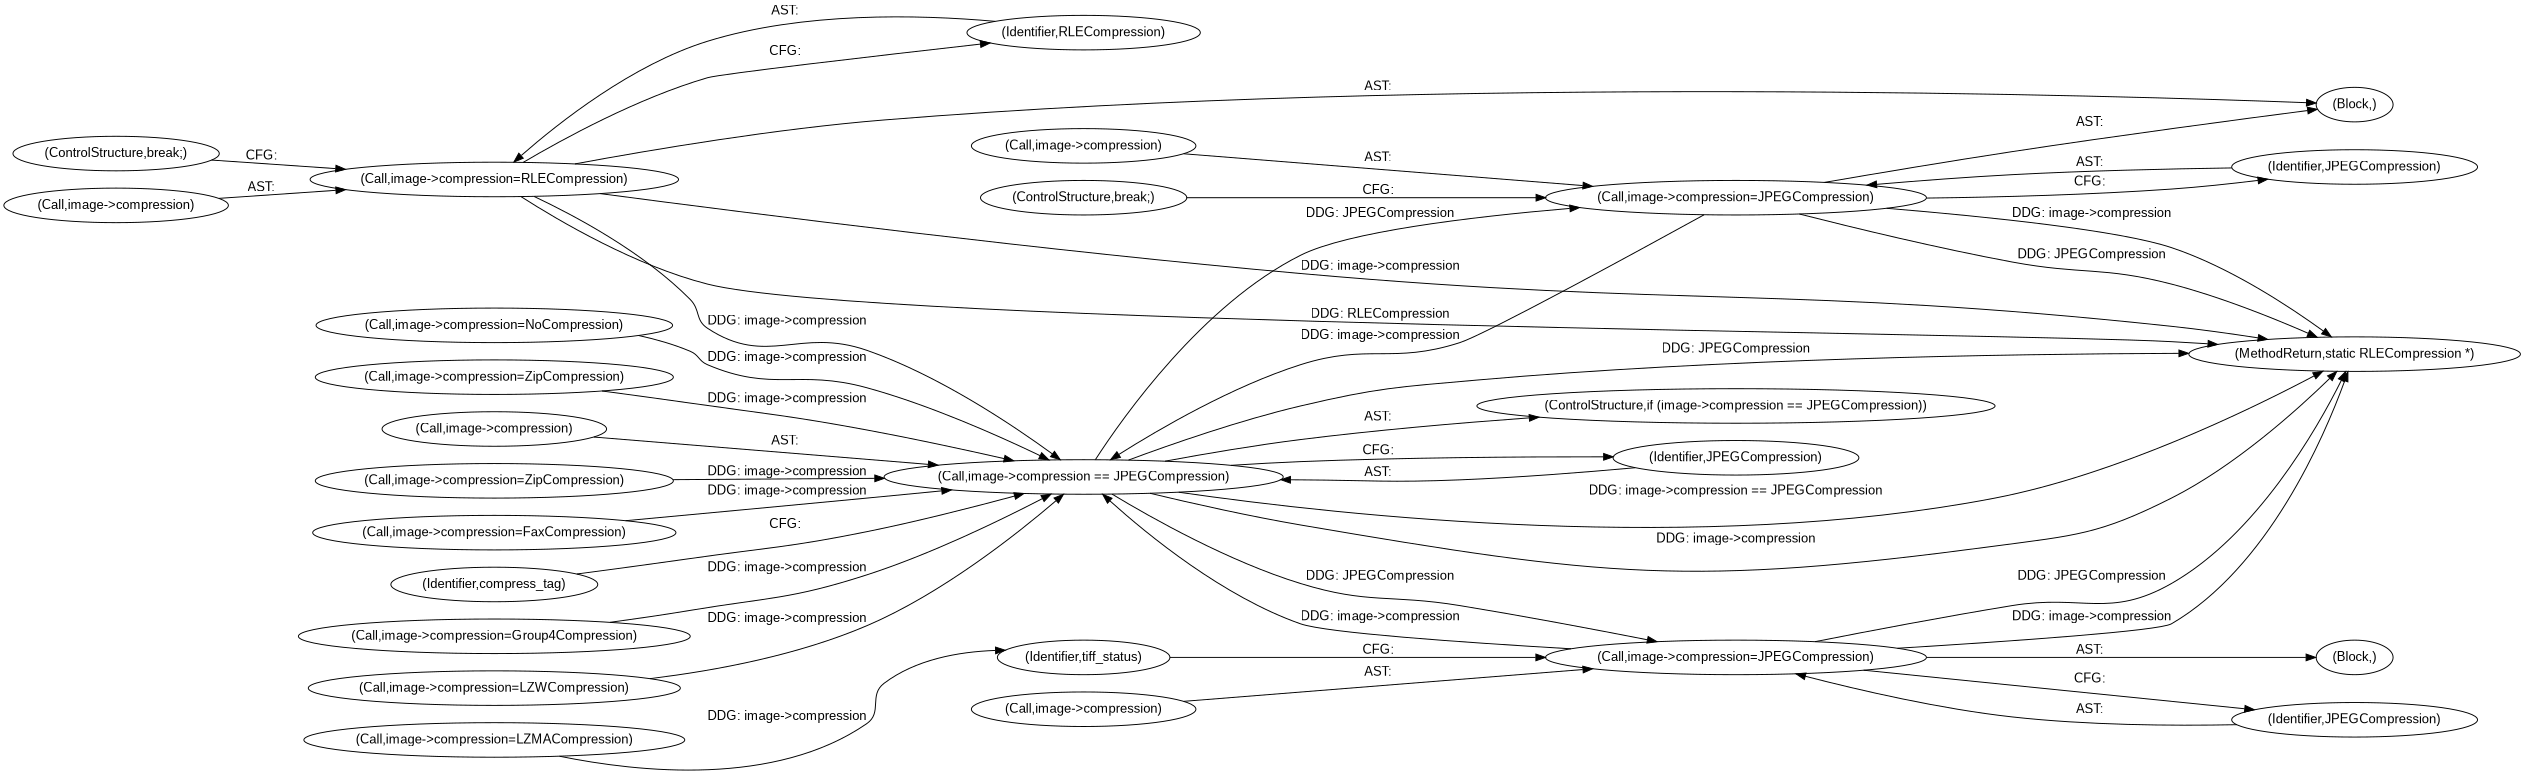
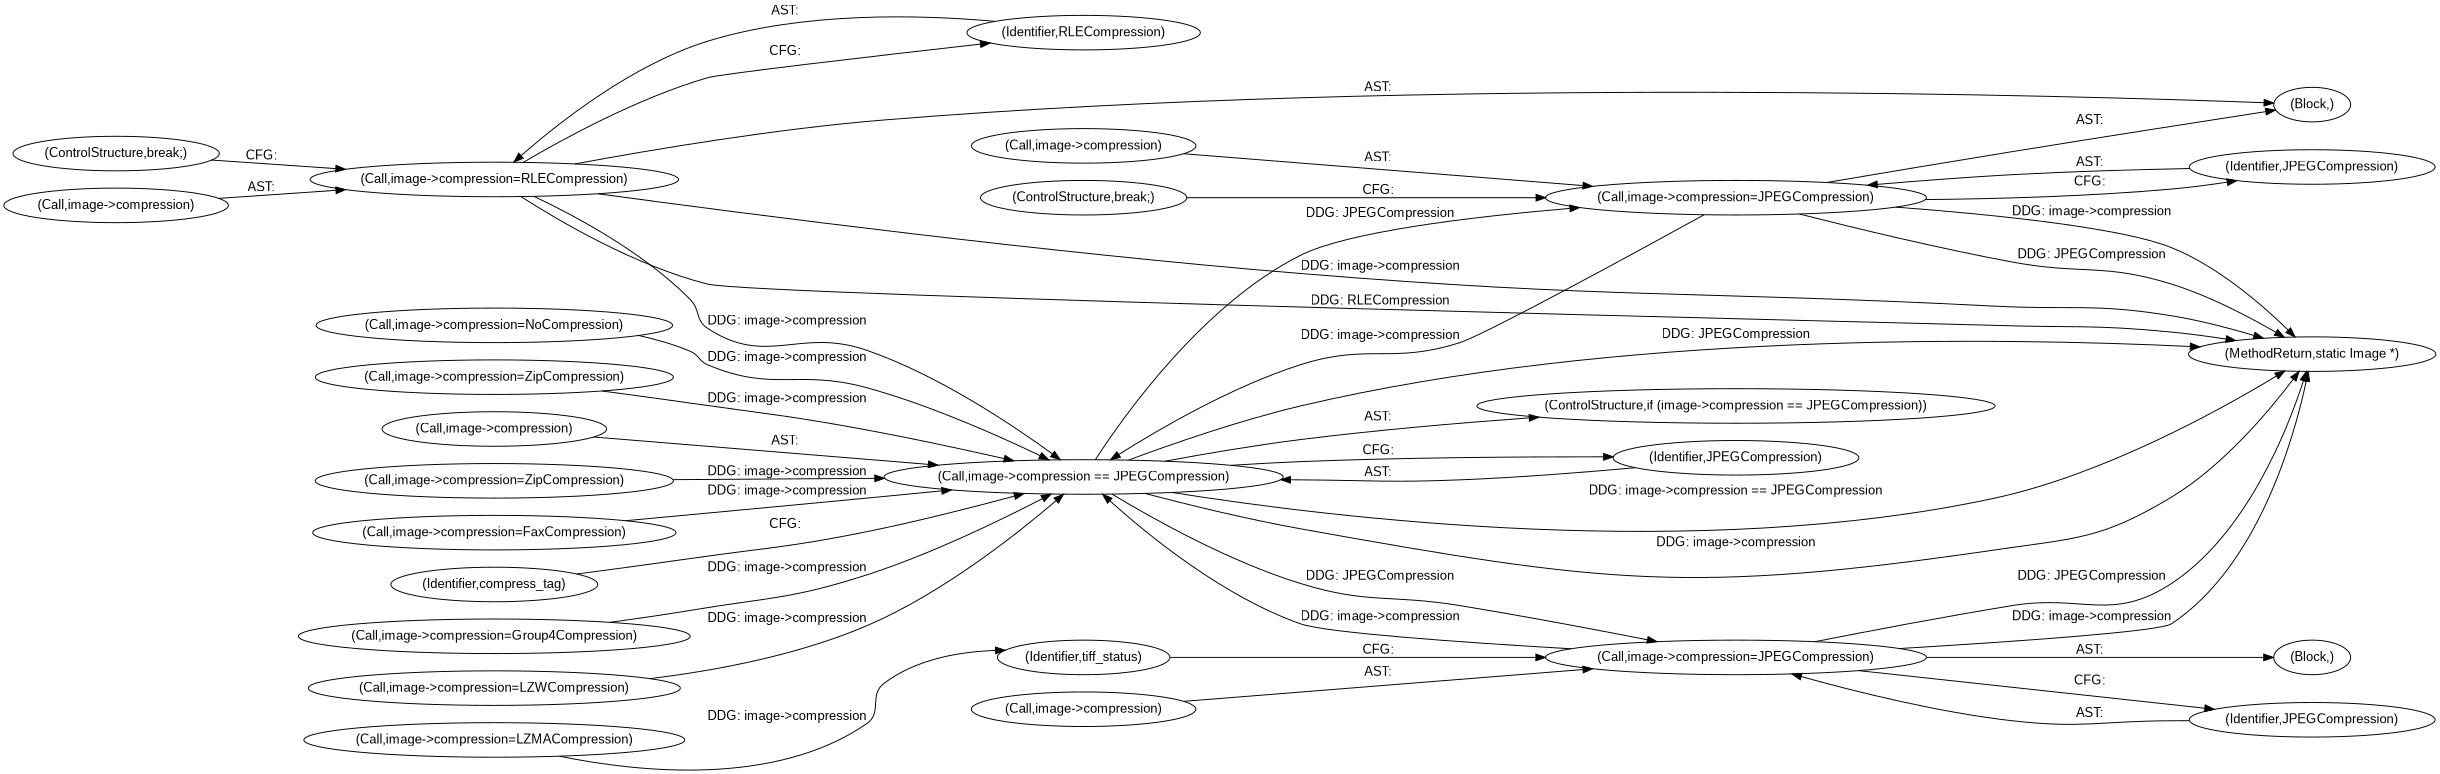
node "(MethodReturn,static RLECompression *)": label "(MethodReturn,static RLECompression *)" -> "(MethodReturn,static Image *)"
